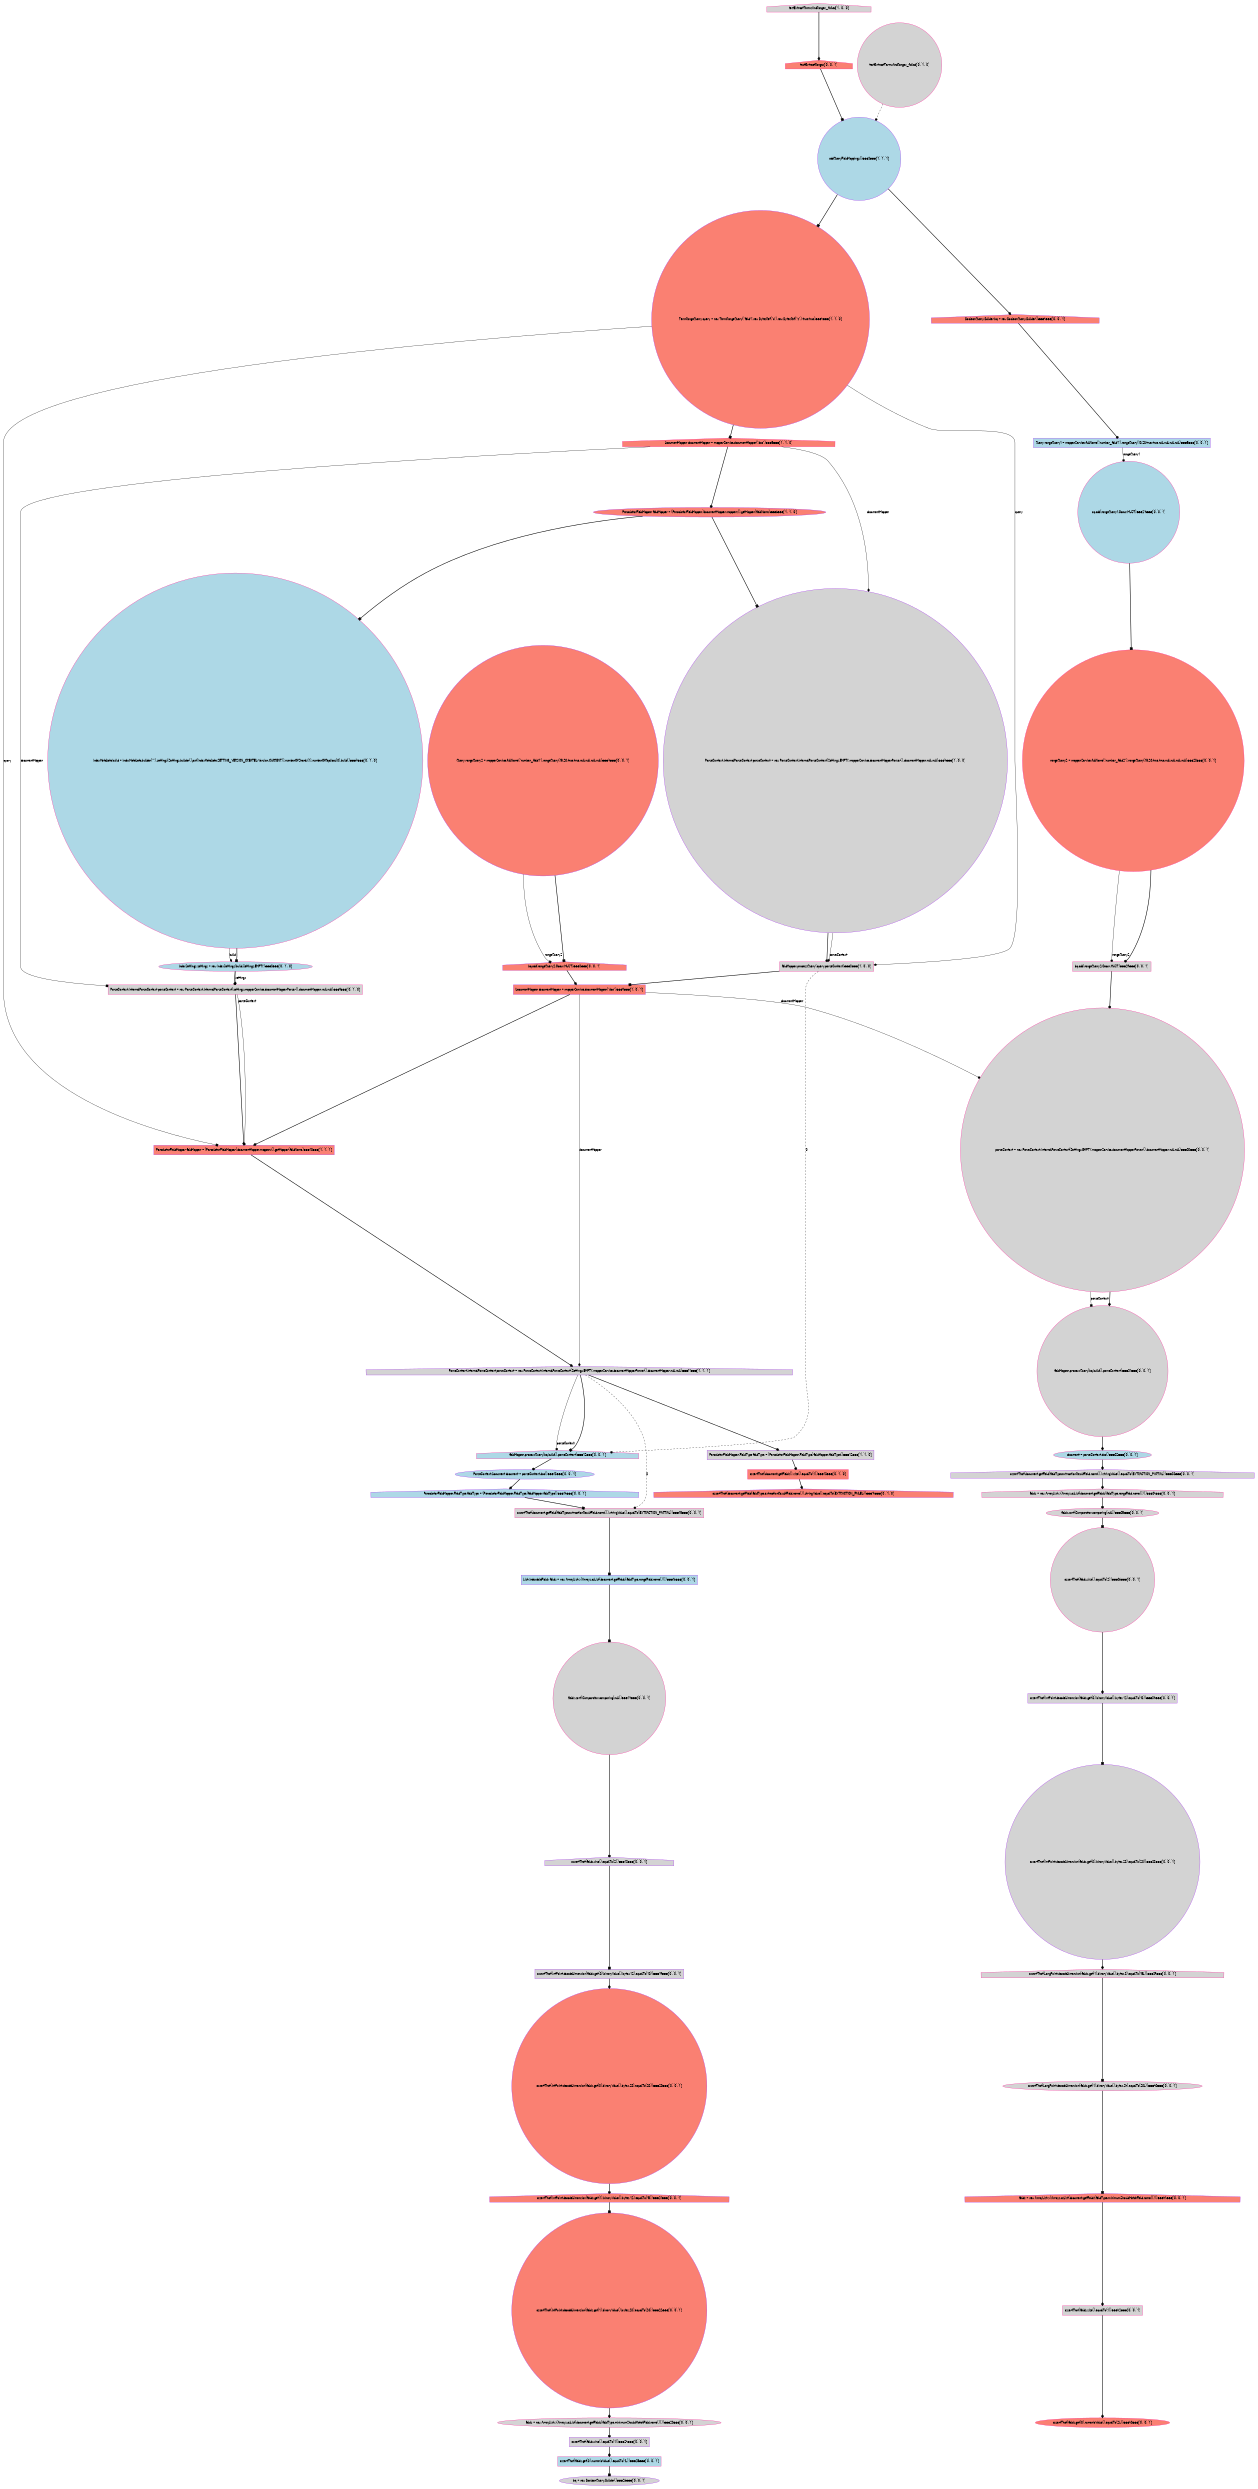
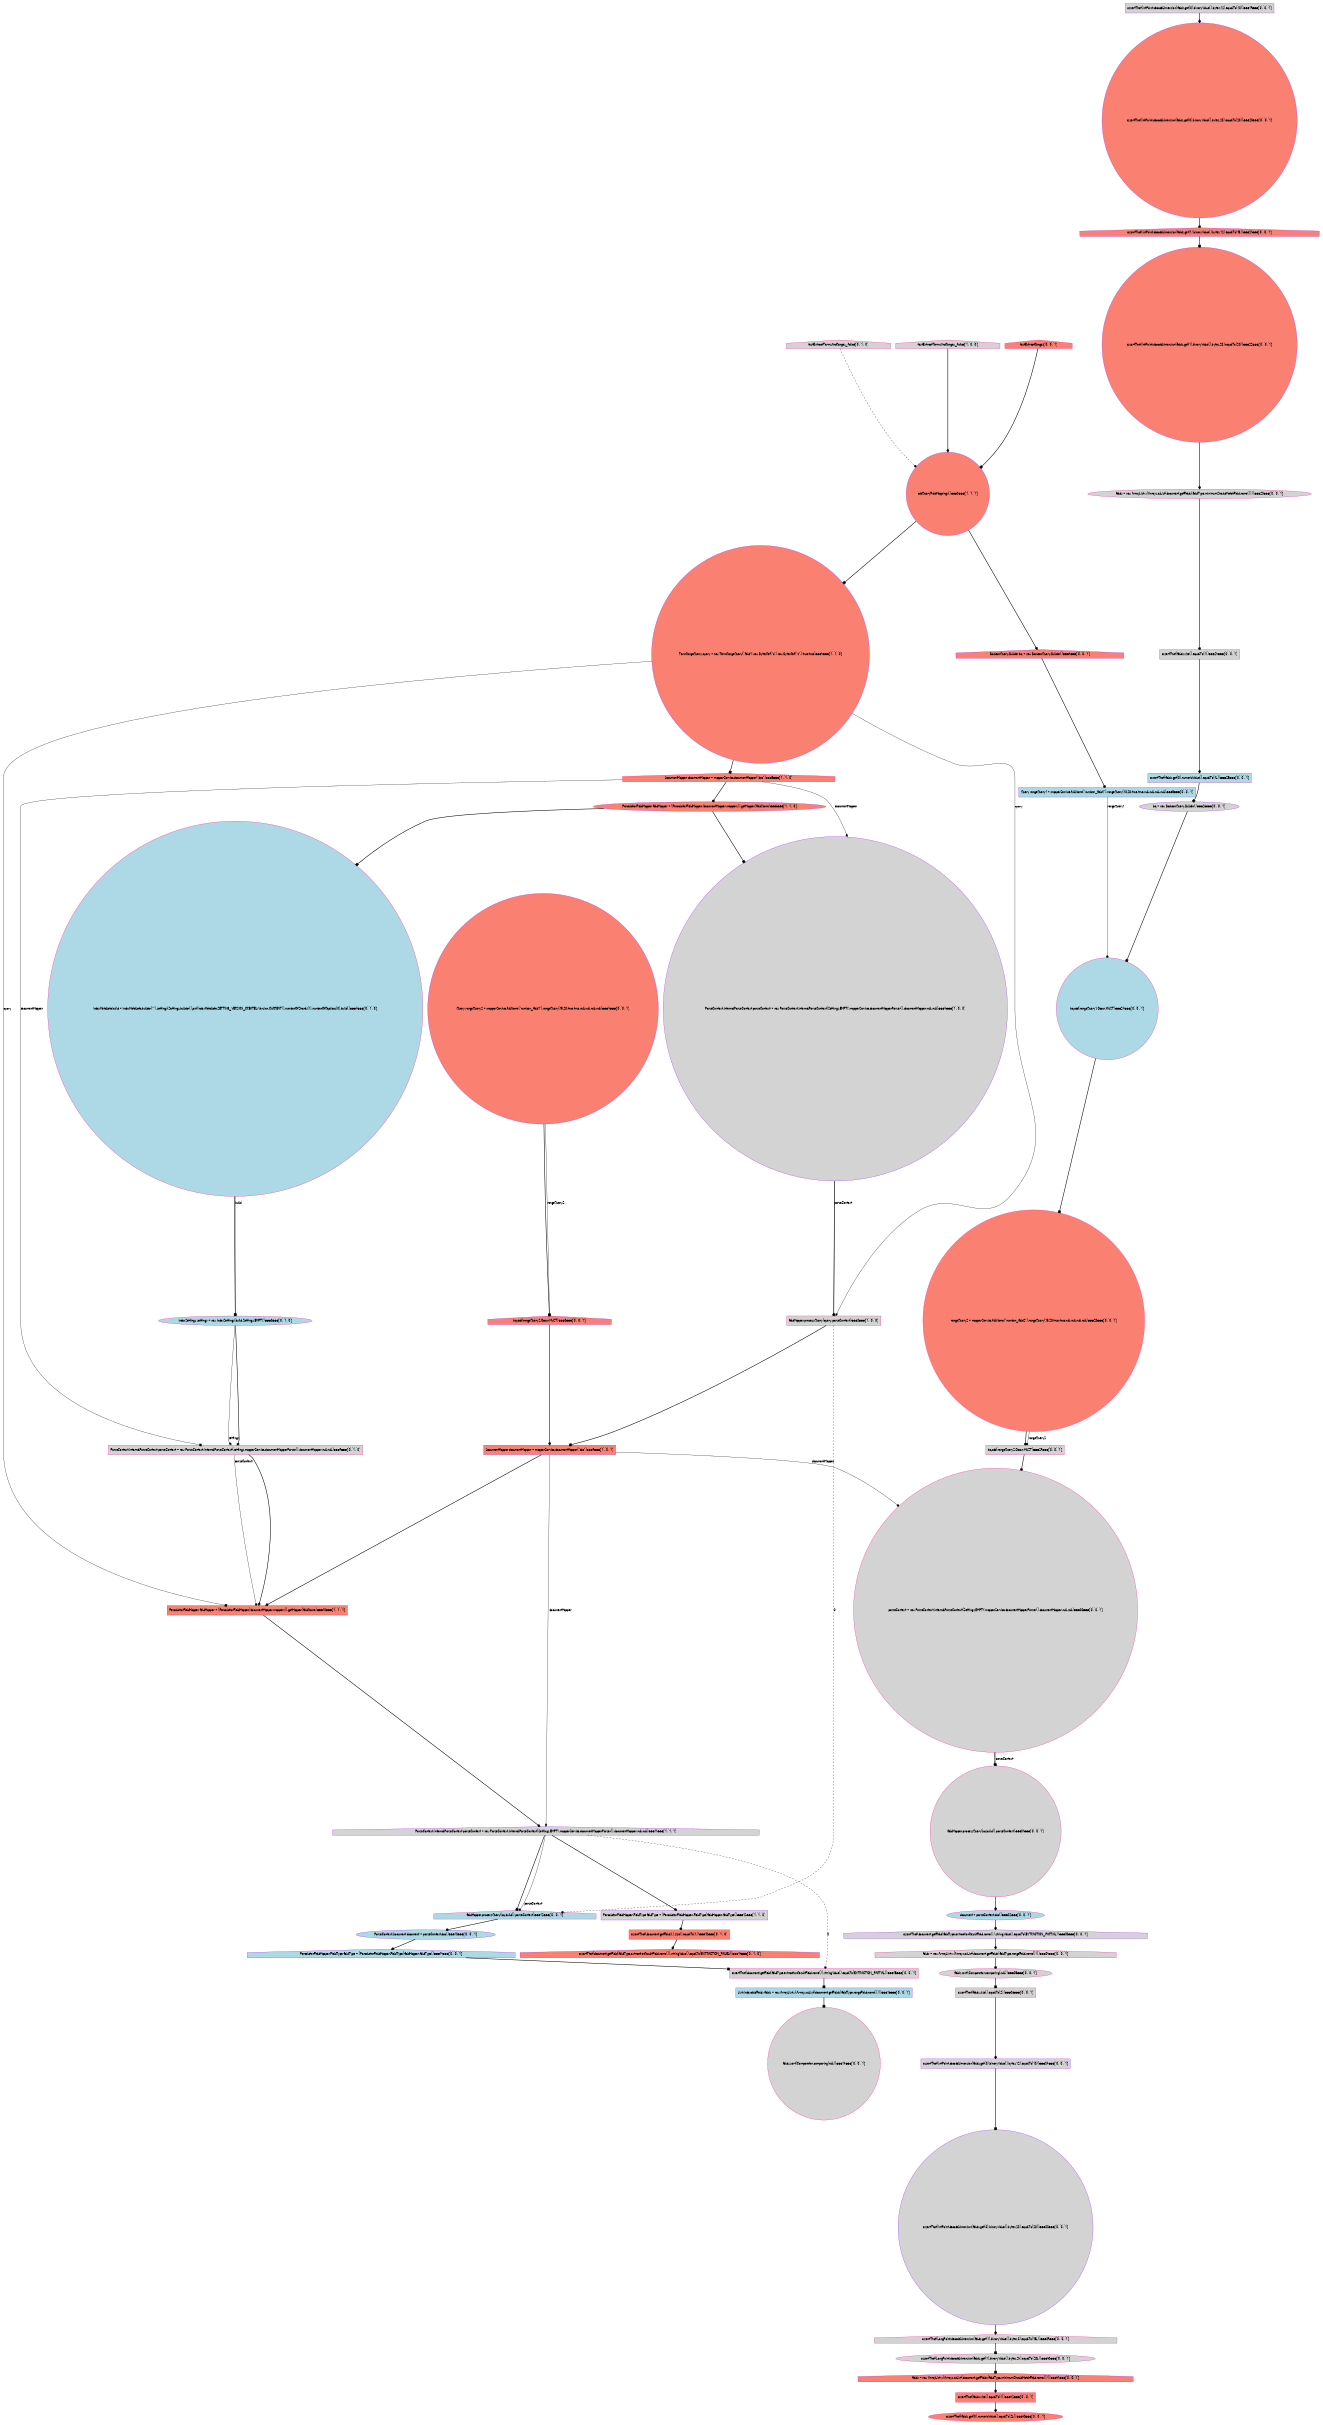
edge "testExtractTermsAndRanges_failed['1', '0', '0']" -> "testExtractRanges['0', '0', '1']": now "testExtractTermsAndRanges_failed['1', '0', '0']" -> "addQueryFieldMappings()@@@3@@@['1', '1', '1']"
node "testExtractTermsAndRanges_failed['0', '1', '0']": shape circle -> house
node "addQueryFieldMappings()@@@3@@@['1', '1', '1']": fillcolor lightblue -> salmon
edge "bq = new BooleanQuery.Builder()@@@26@@@['0', '0', '1']" -> "bq.add(rangeQuery1,Occur.MUST)@@@27@@@['0', '0', '1']": added
node "assertThat(fields.size(),equalTo(2))@@@36@@@['0', '0', '1']": shape circle -> box
node "assertThat(fields.size(),equalTo(2))@@@18@@@['0', '0', '1']": removed
node "assertThat(fields.size(),equalTo(1))@@@42@@@['0', '0', '1']": fillcolor lightgrey -> salmon
